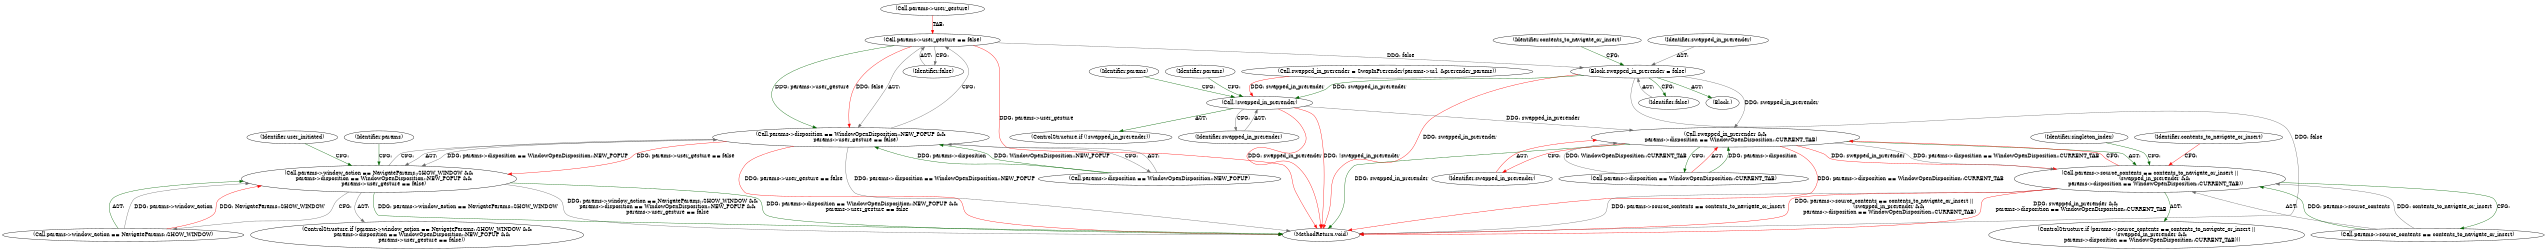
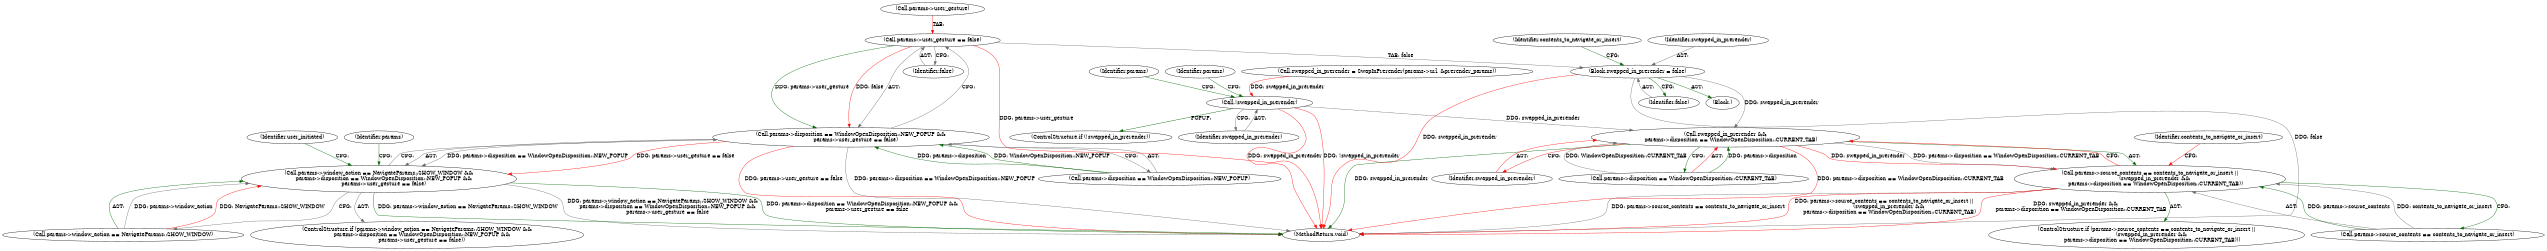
edge "(Call,params->user_gesture == false)" -> "(Block,swapped_in_prerender = false)": label "DDG: false" -> "TAB: false"
edge "(Block,swapped_in_prerender = false)" -> "(Call,!swapped_in_prerender)": removed, label "DDG: swapped_in_prerender"
edge "(Call,!swapped_in_prerender)" -> "(ControlStructure,if (!swapped_in_prerender))": label "AST: " -> "POPUP: "
node "(Identifier,singleton_index)": removed
